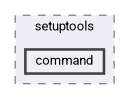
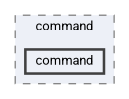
cluster "setuptools": label "setuptools" -> "command"
